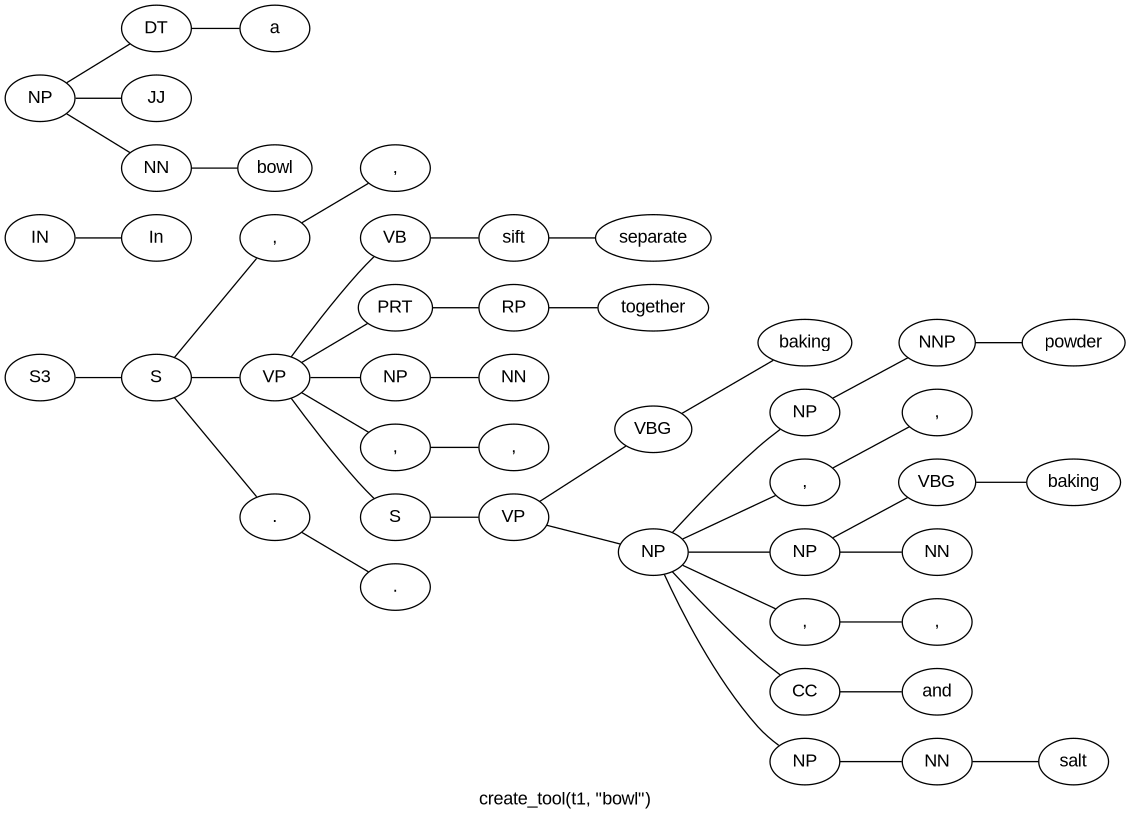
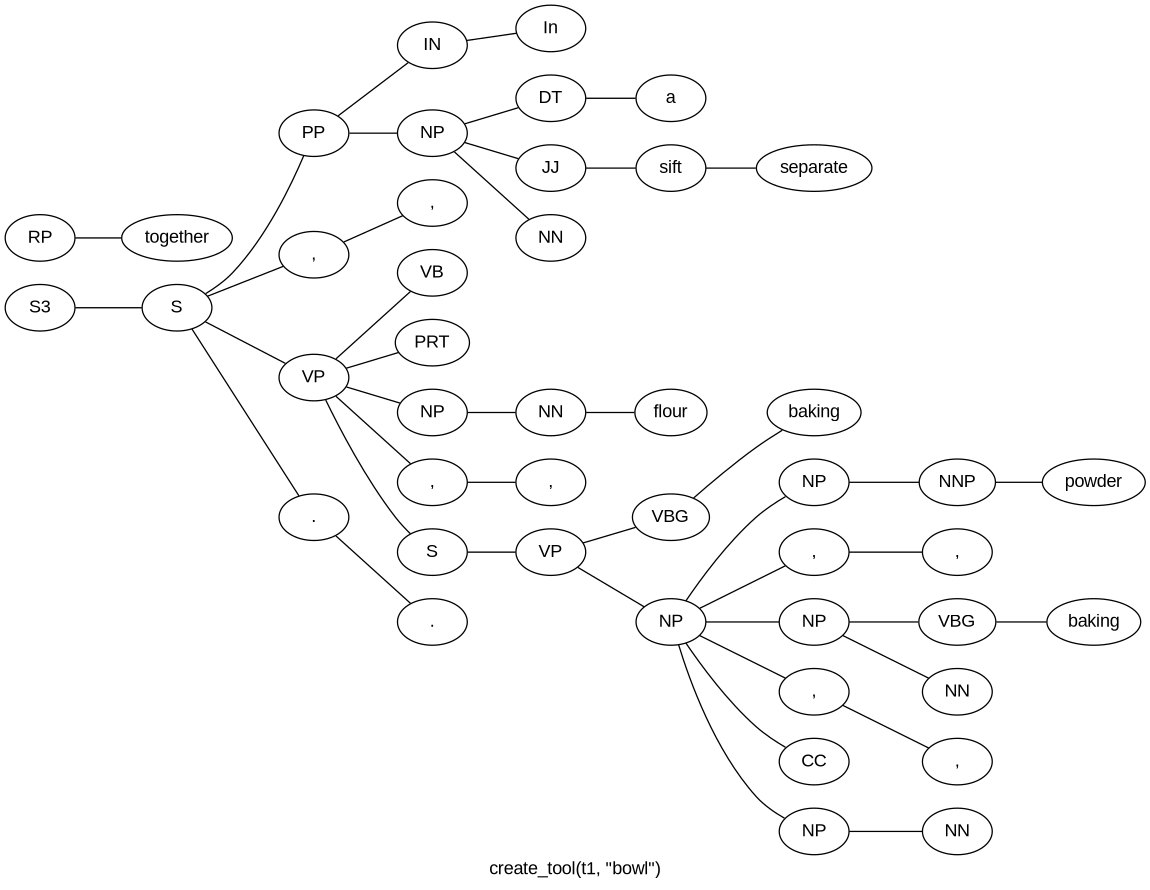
node "PP": added
node "bowl": removed
edge "VB" -- "sift": now "JJ" -- "sift"
edge "PRT" -- "RP": removed
node "flour": added
node "and": removed
node "salt": removed
